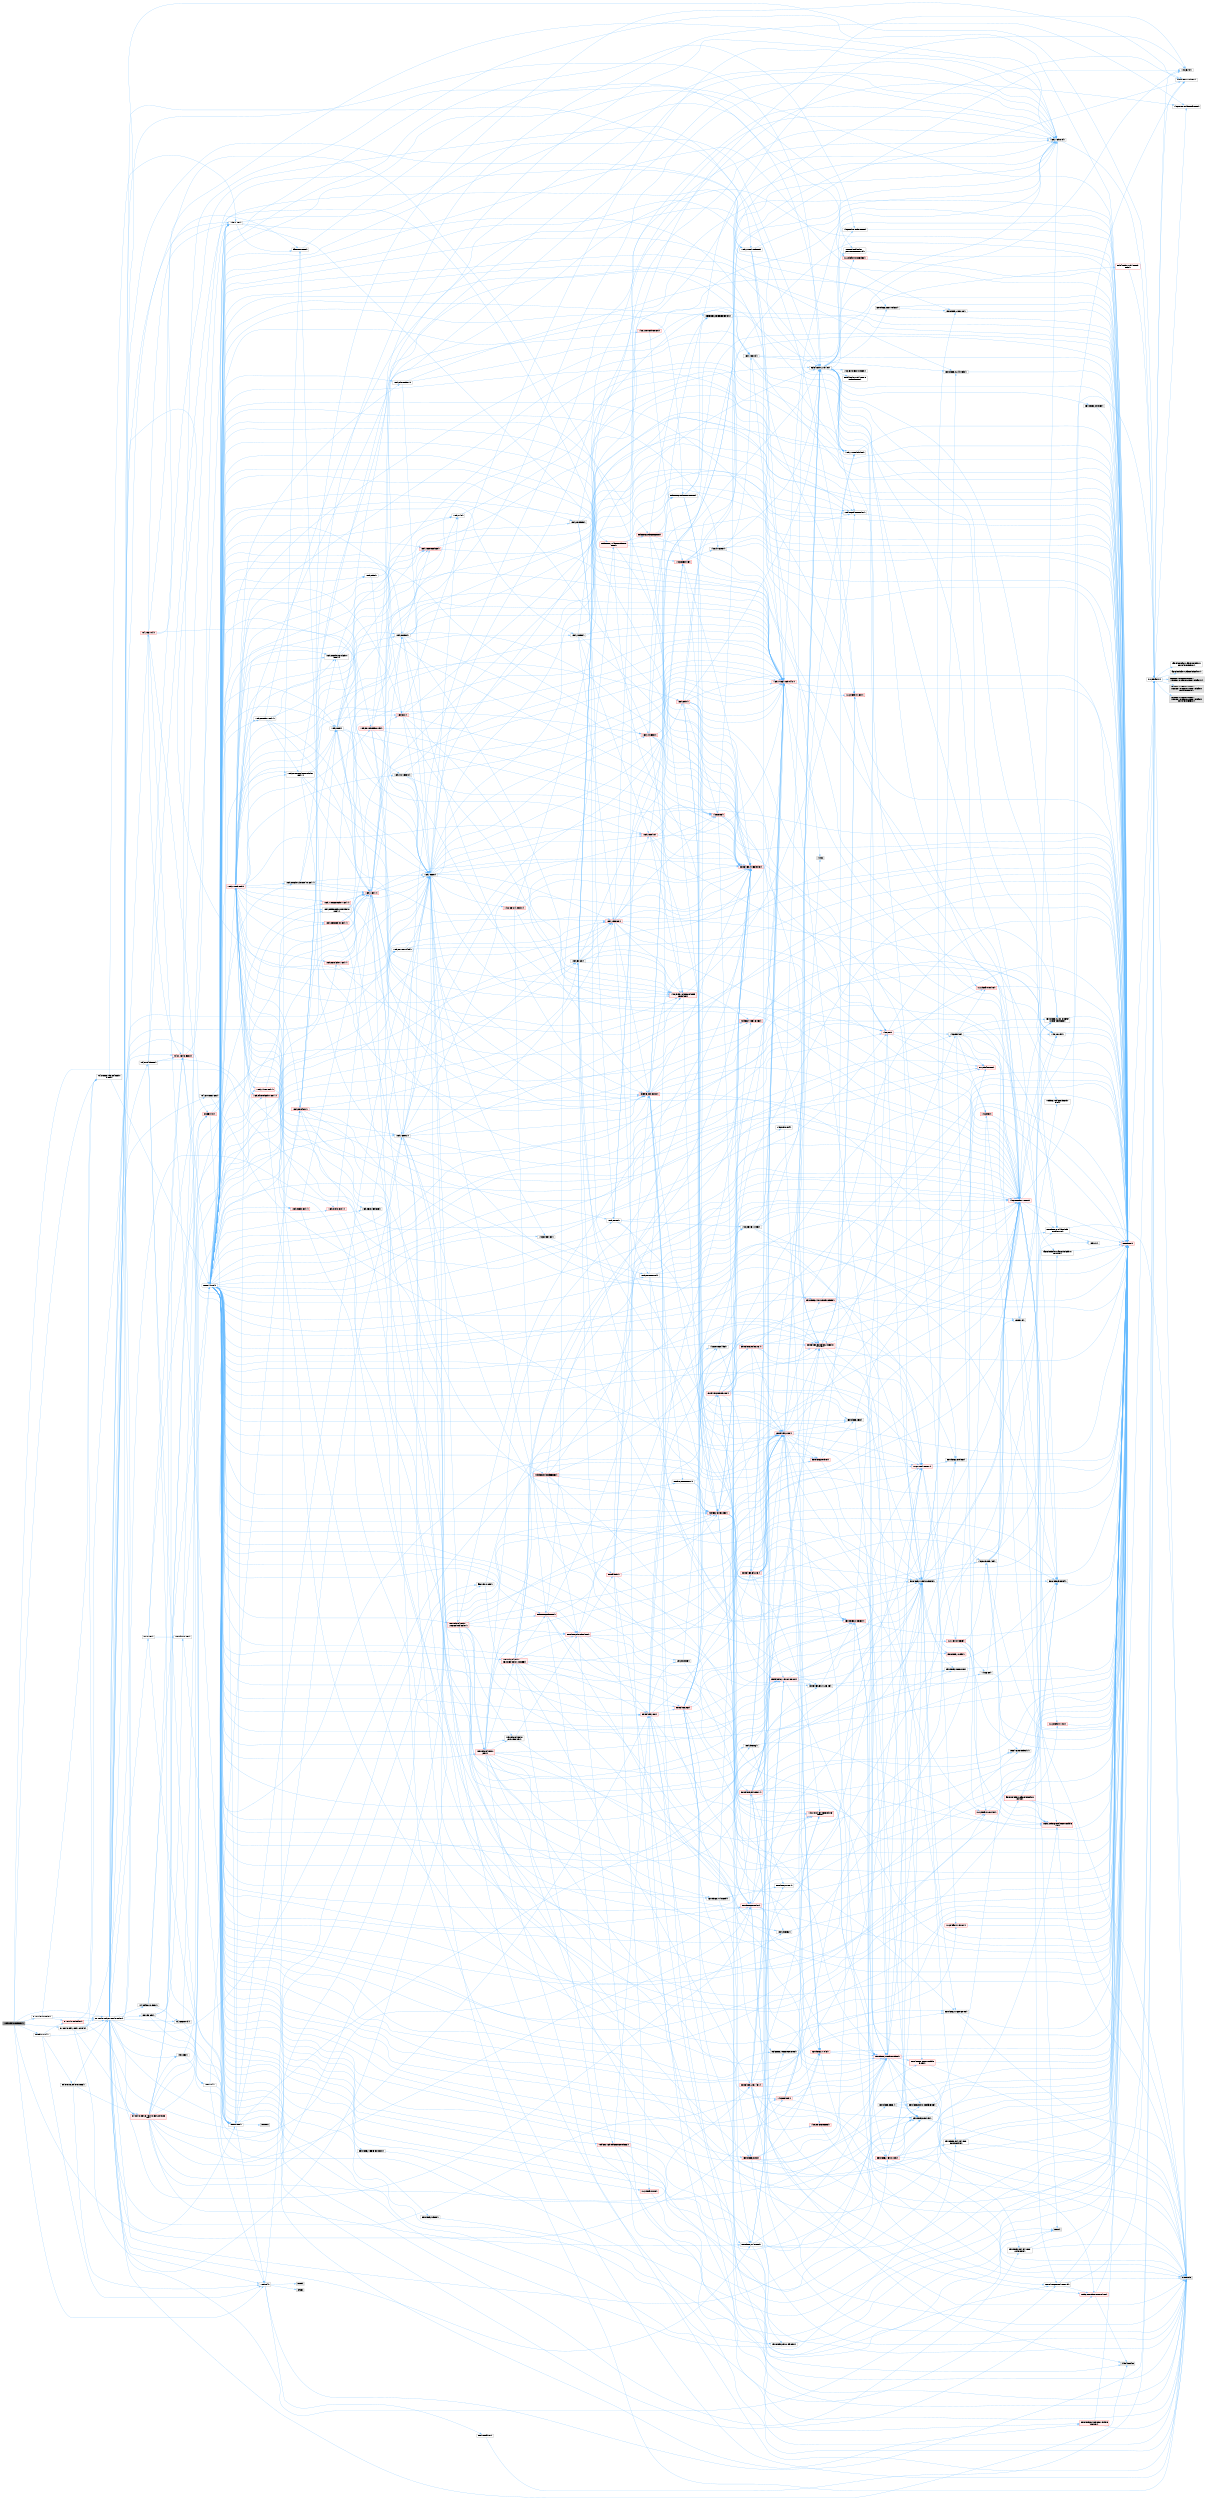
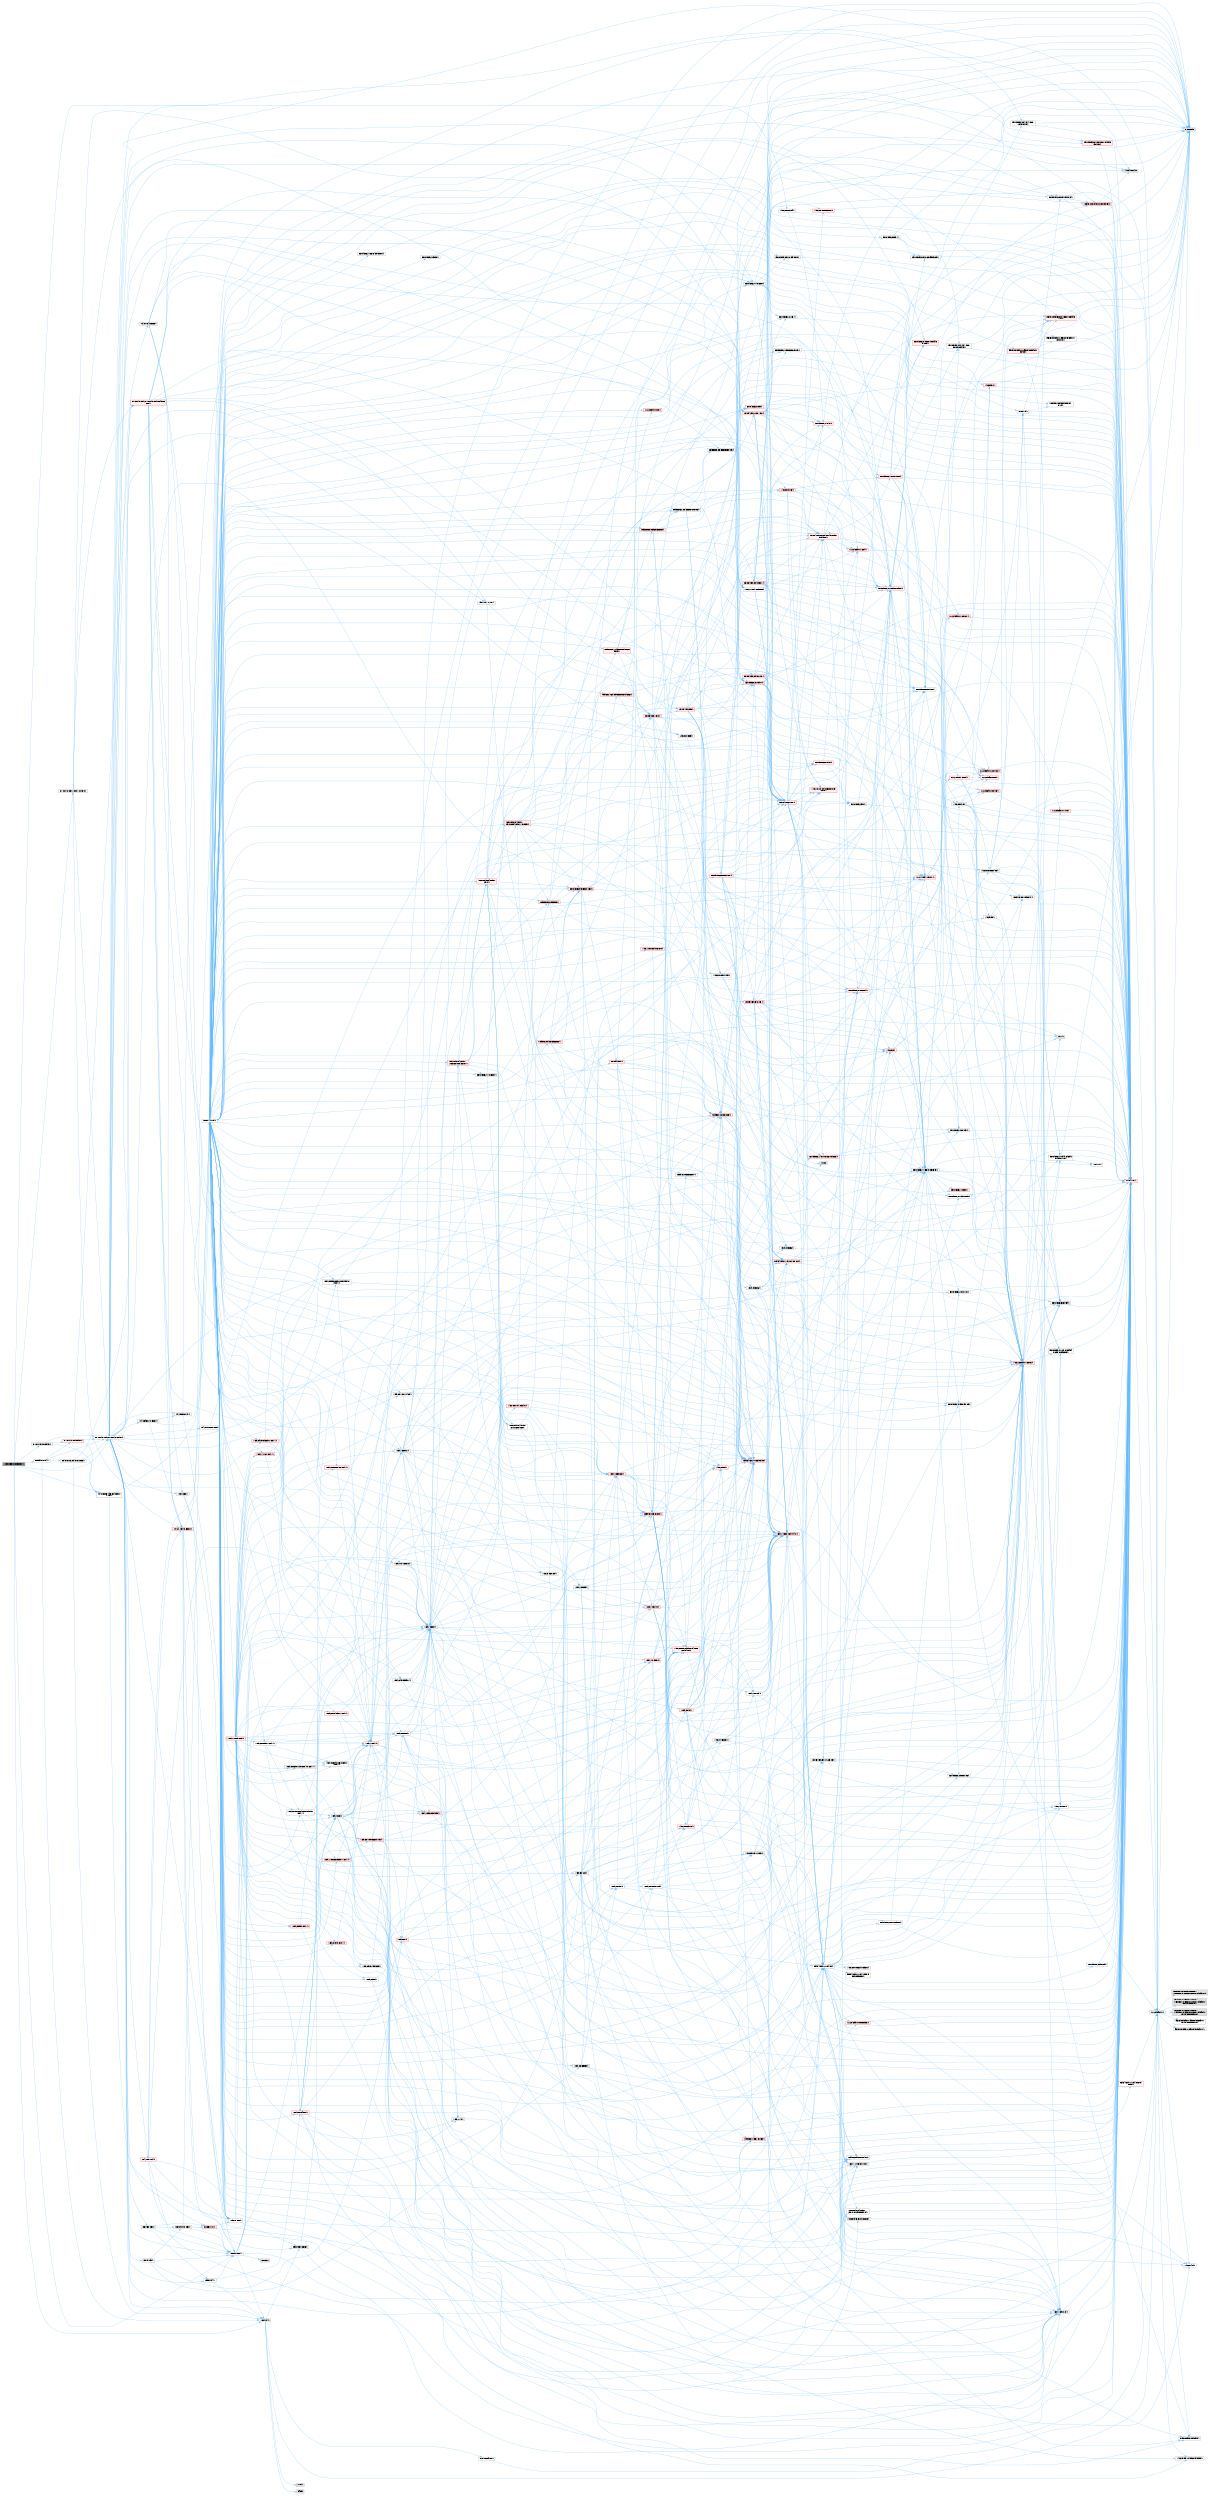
edge "Templates/UniqueObj.h" -> "Templates/IsArray.h": now "CoreMinimal.h" -> "Templates/IsArray.h"
